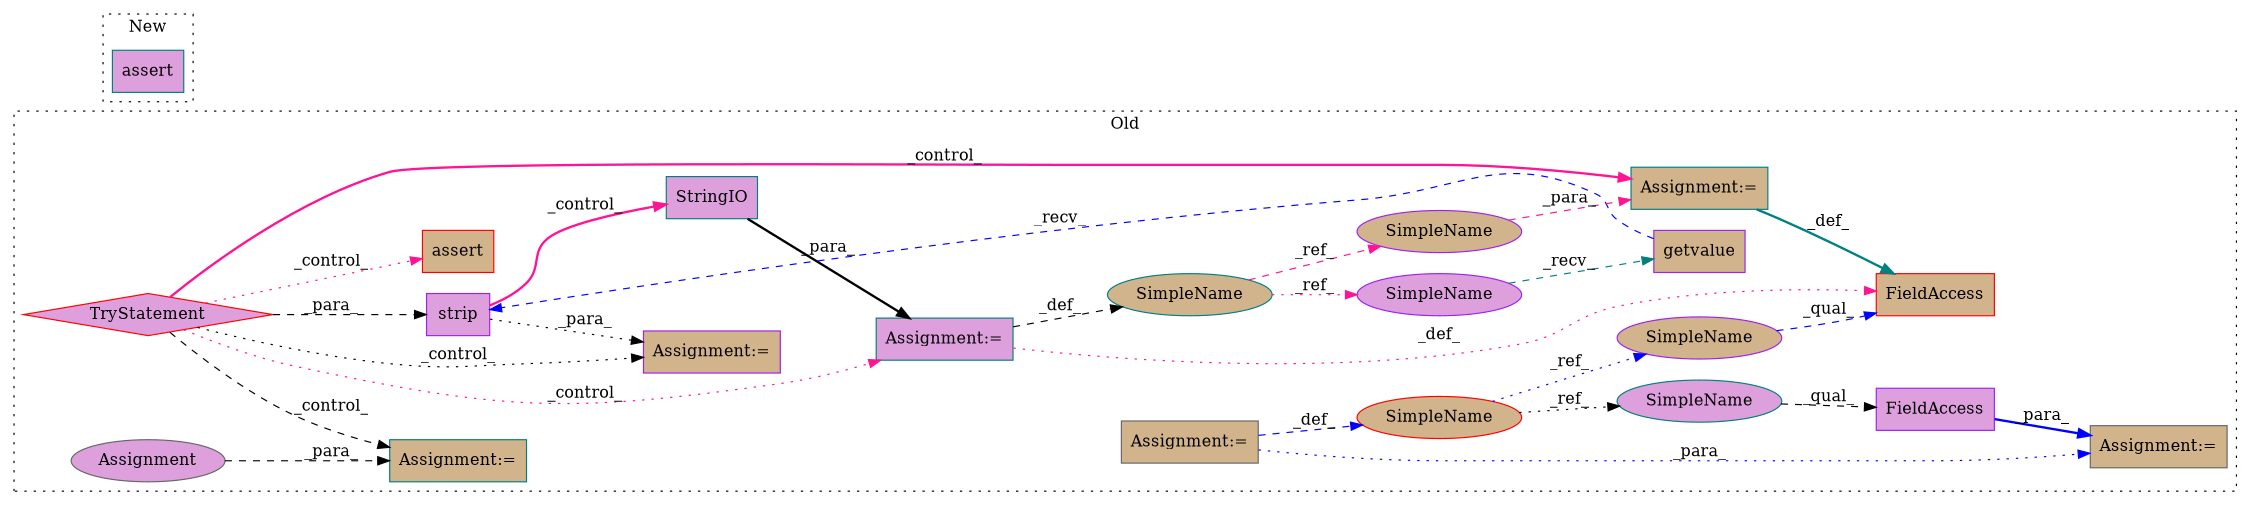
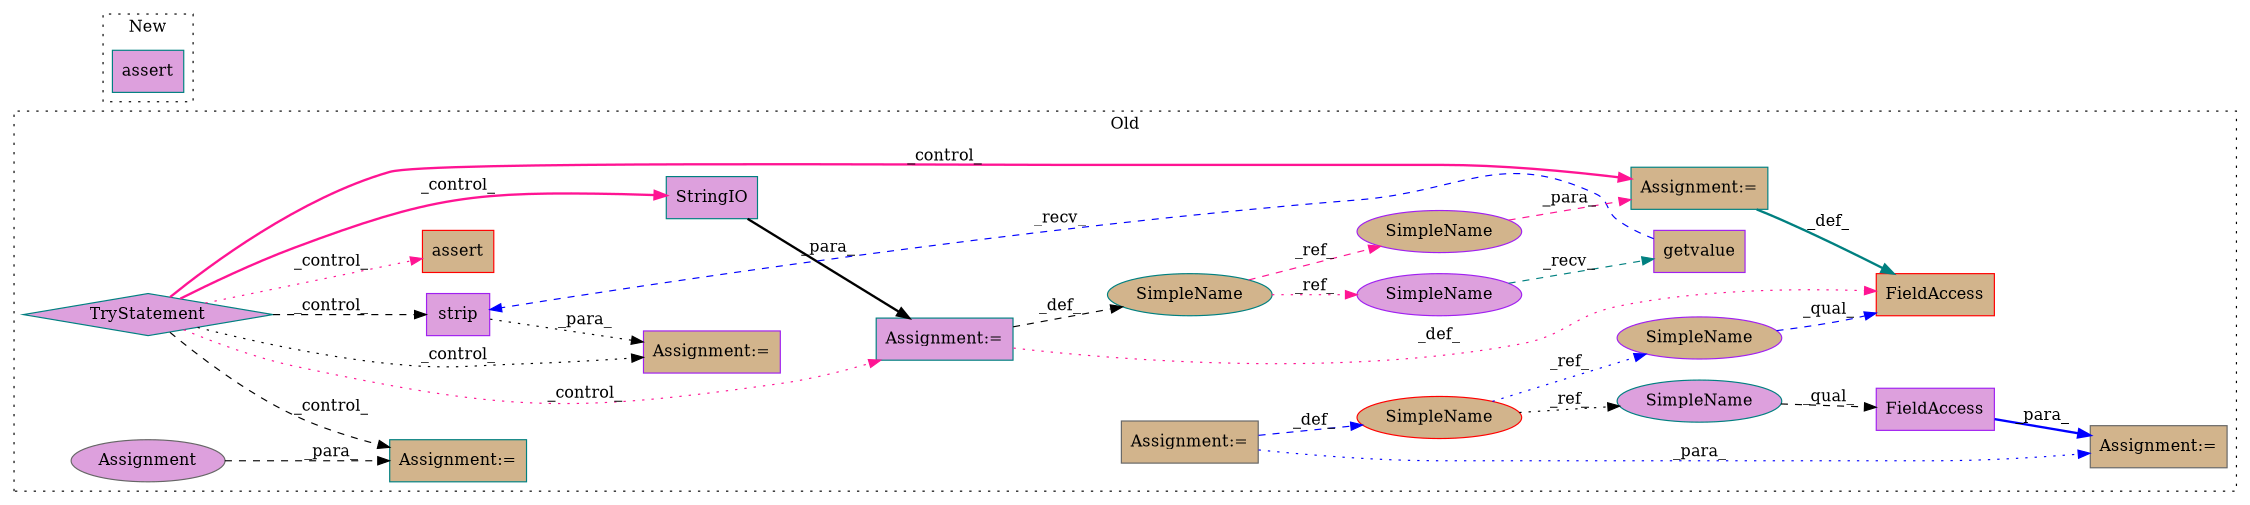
edge "strip" -> "StringIO": now "TryStatement" -> "StringIO"
edge "TryStatement" -> "strip": label "_para_" -> "_control_"
node "TryStatement": color red -> teal
